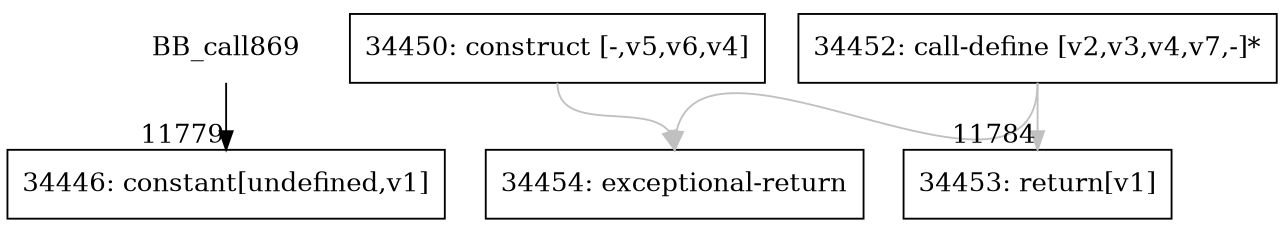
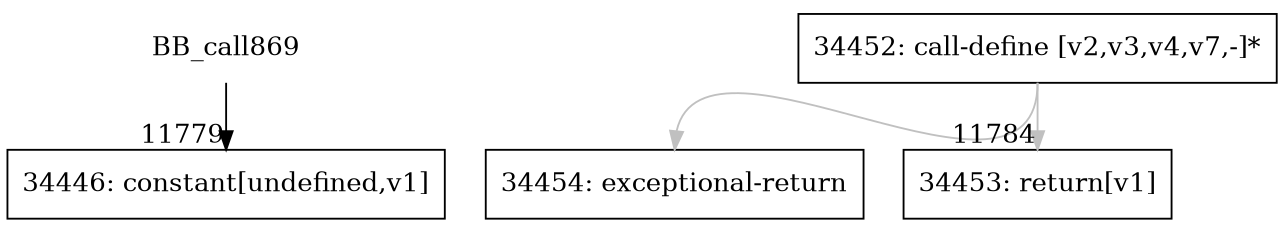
node "34450: construct [-,v5,v6,v4]": removed
